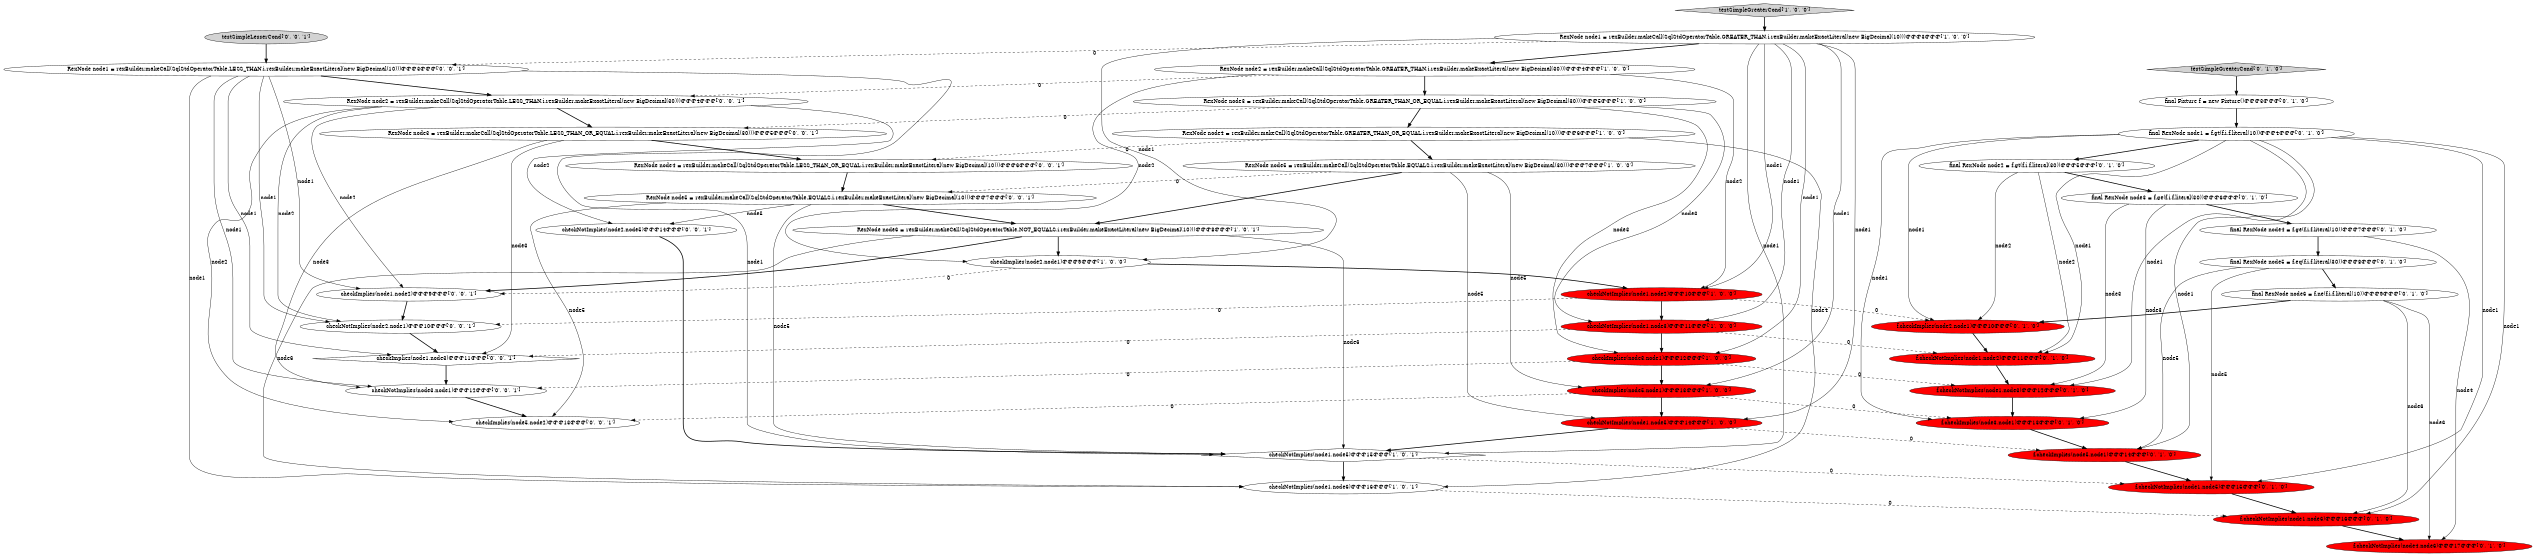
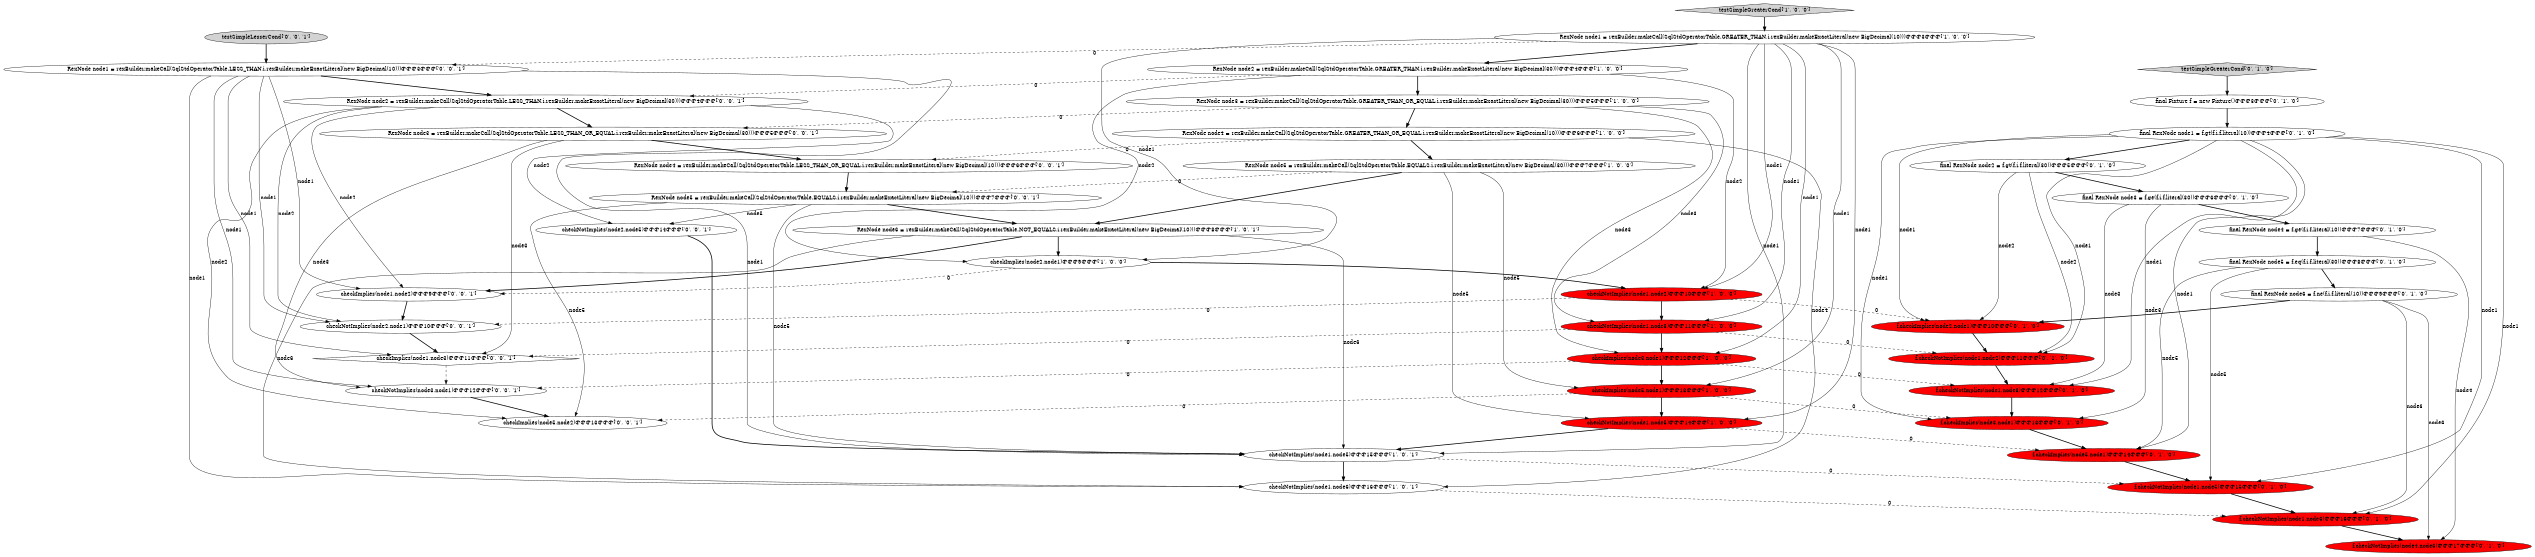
edge "checkImplies(node1,node3)@@@11@@@['0', '0', '1']" -> "checkNotImplies(node3,node1)@@@12@@@['0', '0', '1']": style bold -> dashed
node "checkNotImplies(node1,node5)@@@15@@@['1', '0', '1']": shape diamond -> ellipse
